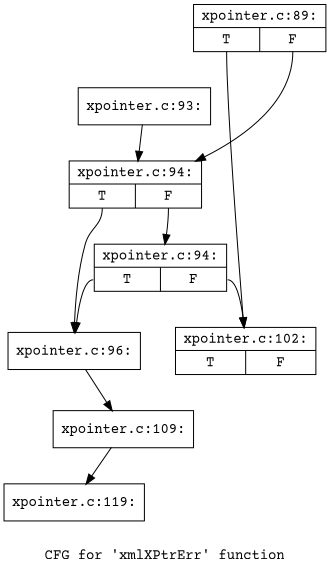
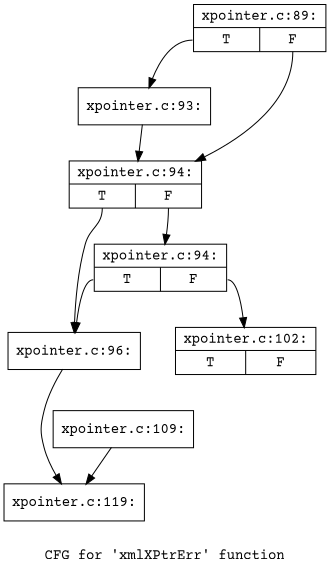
edge "xpointer.c:89:" -> "xpointer.c:102:": now "xpointer.c:89:" -> "xpointer.c:93:"
edge "xpointer.c:96:" -> "xpointer.c:109:": now "xpointer.c:96:" -> "xpointer.c:119:"
